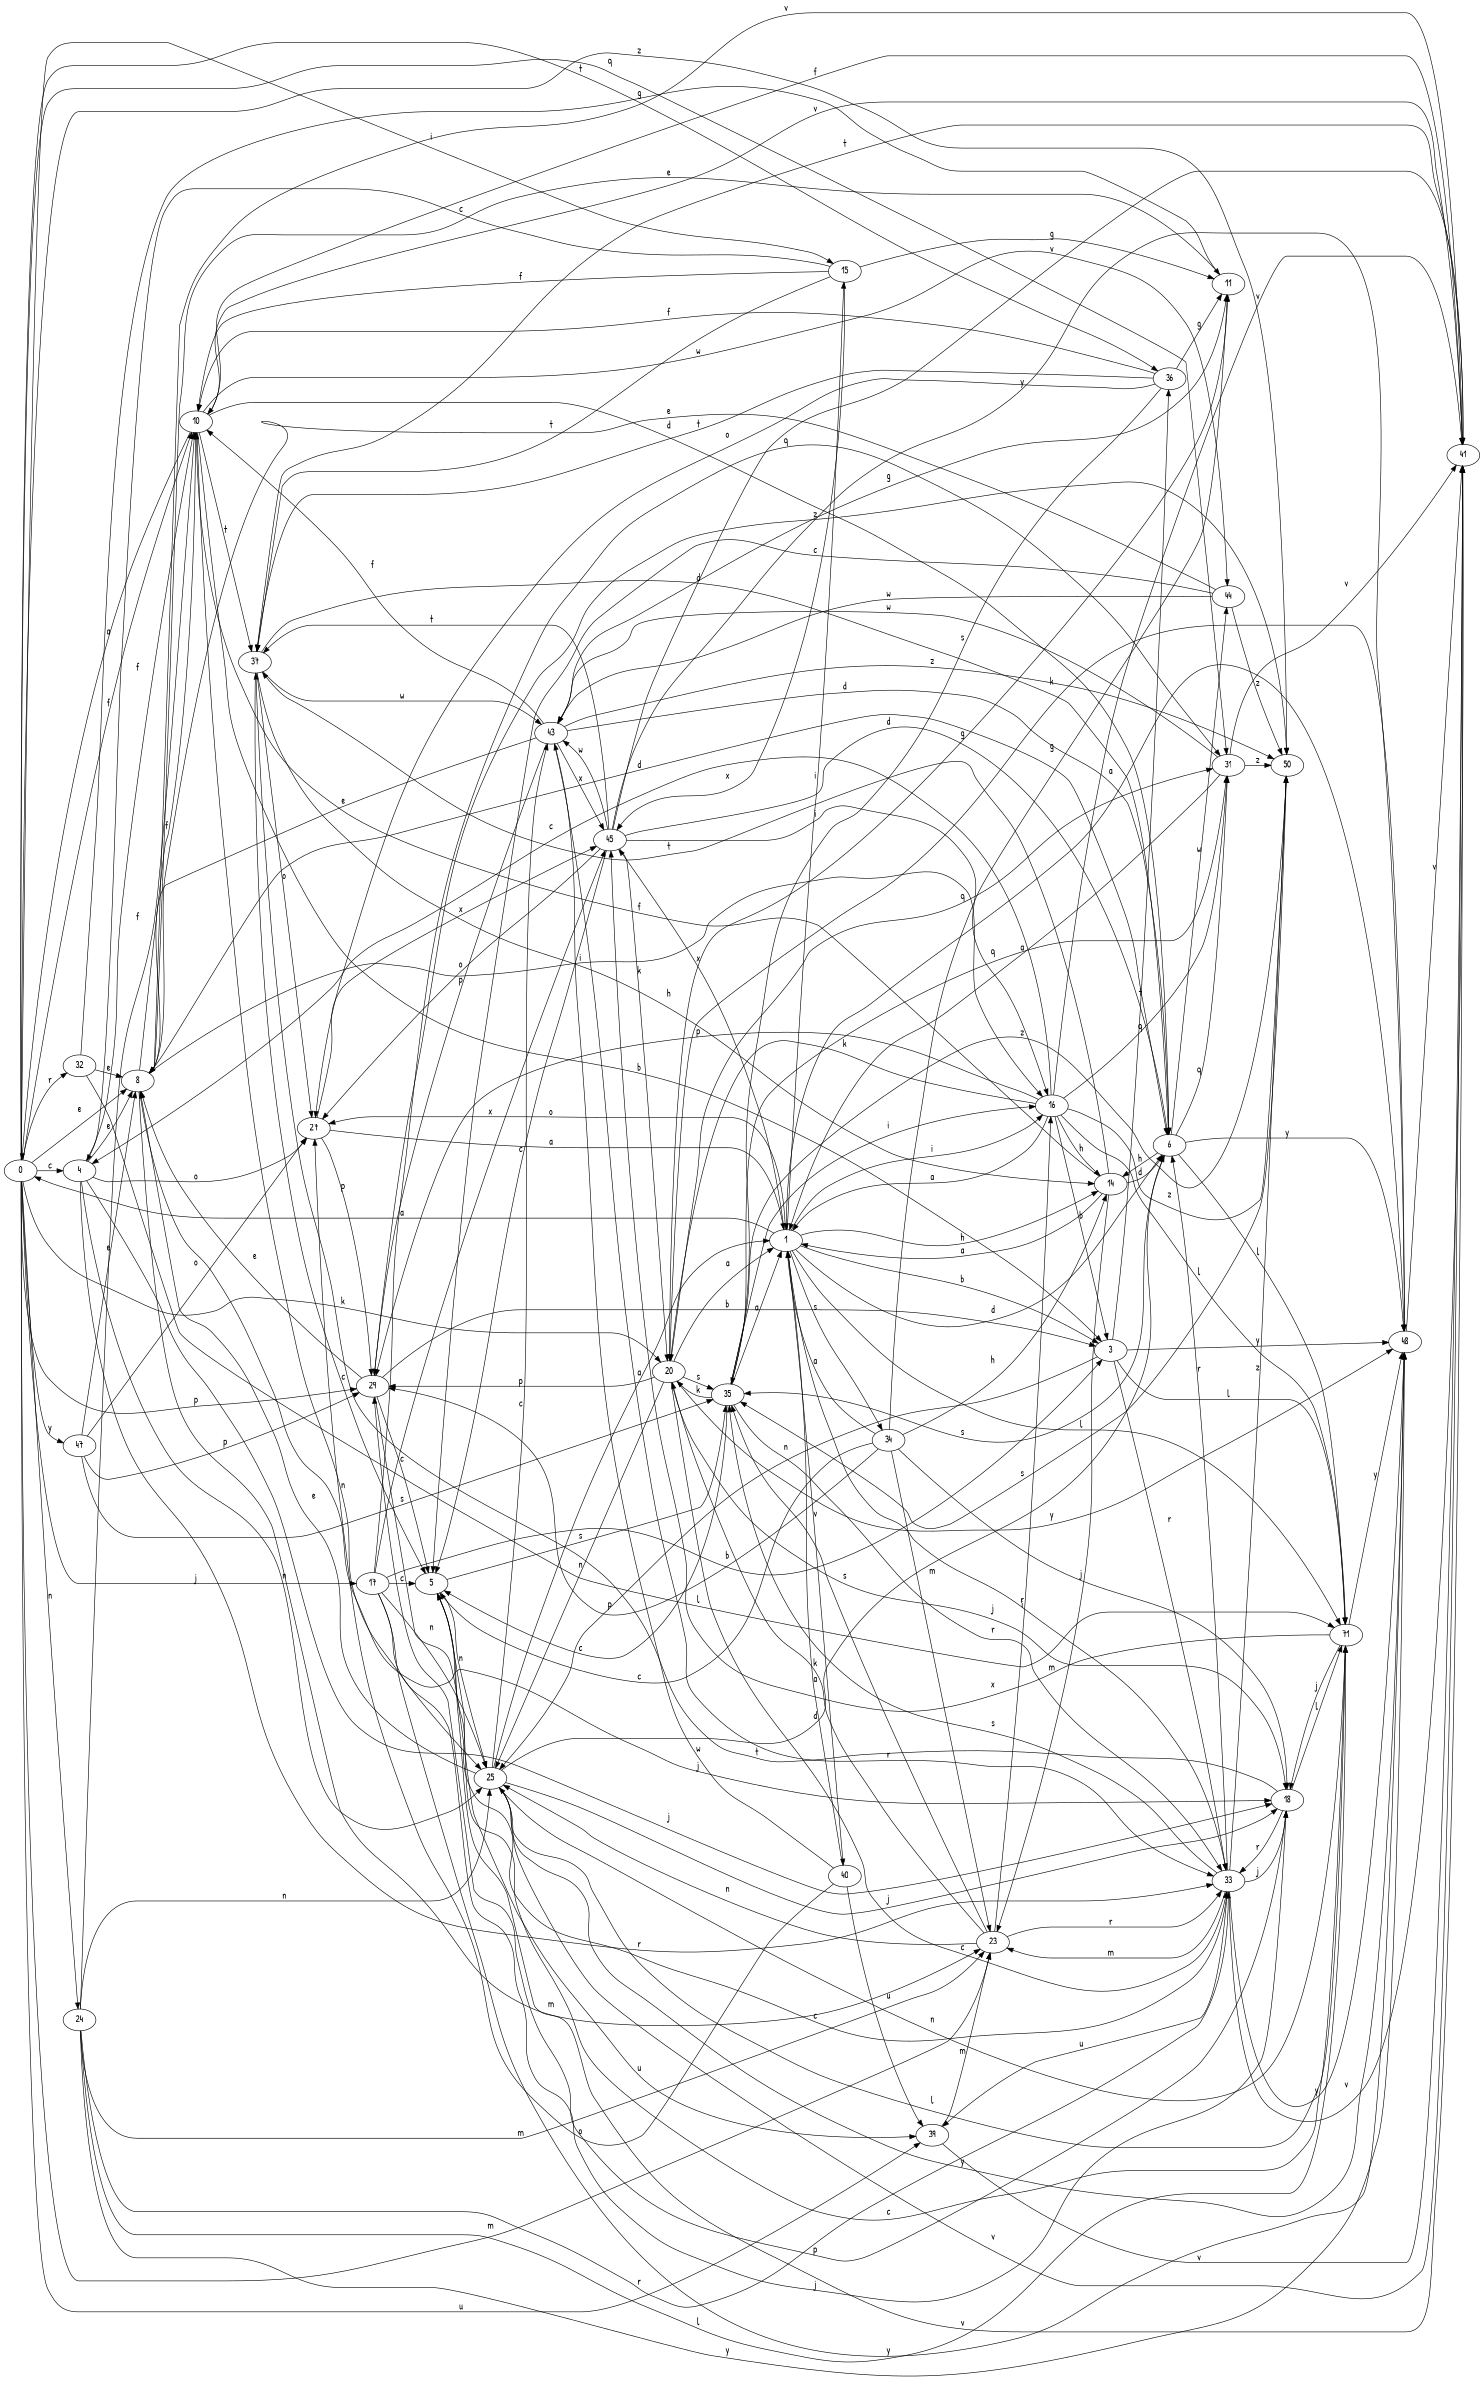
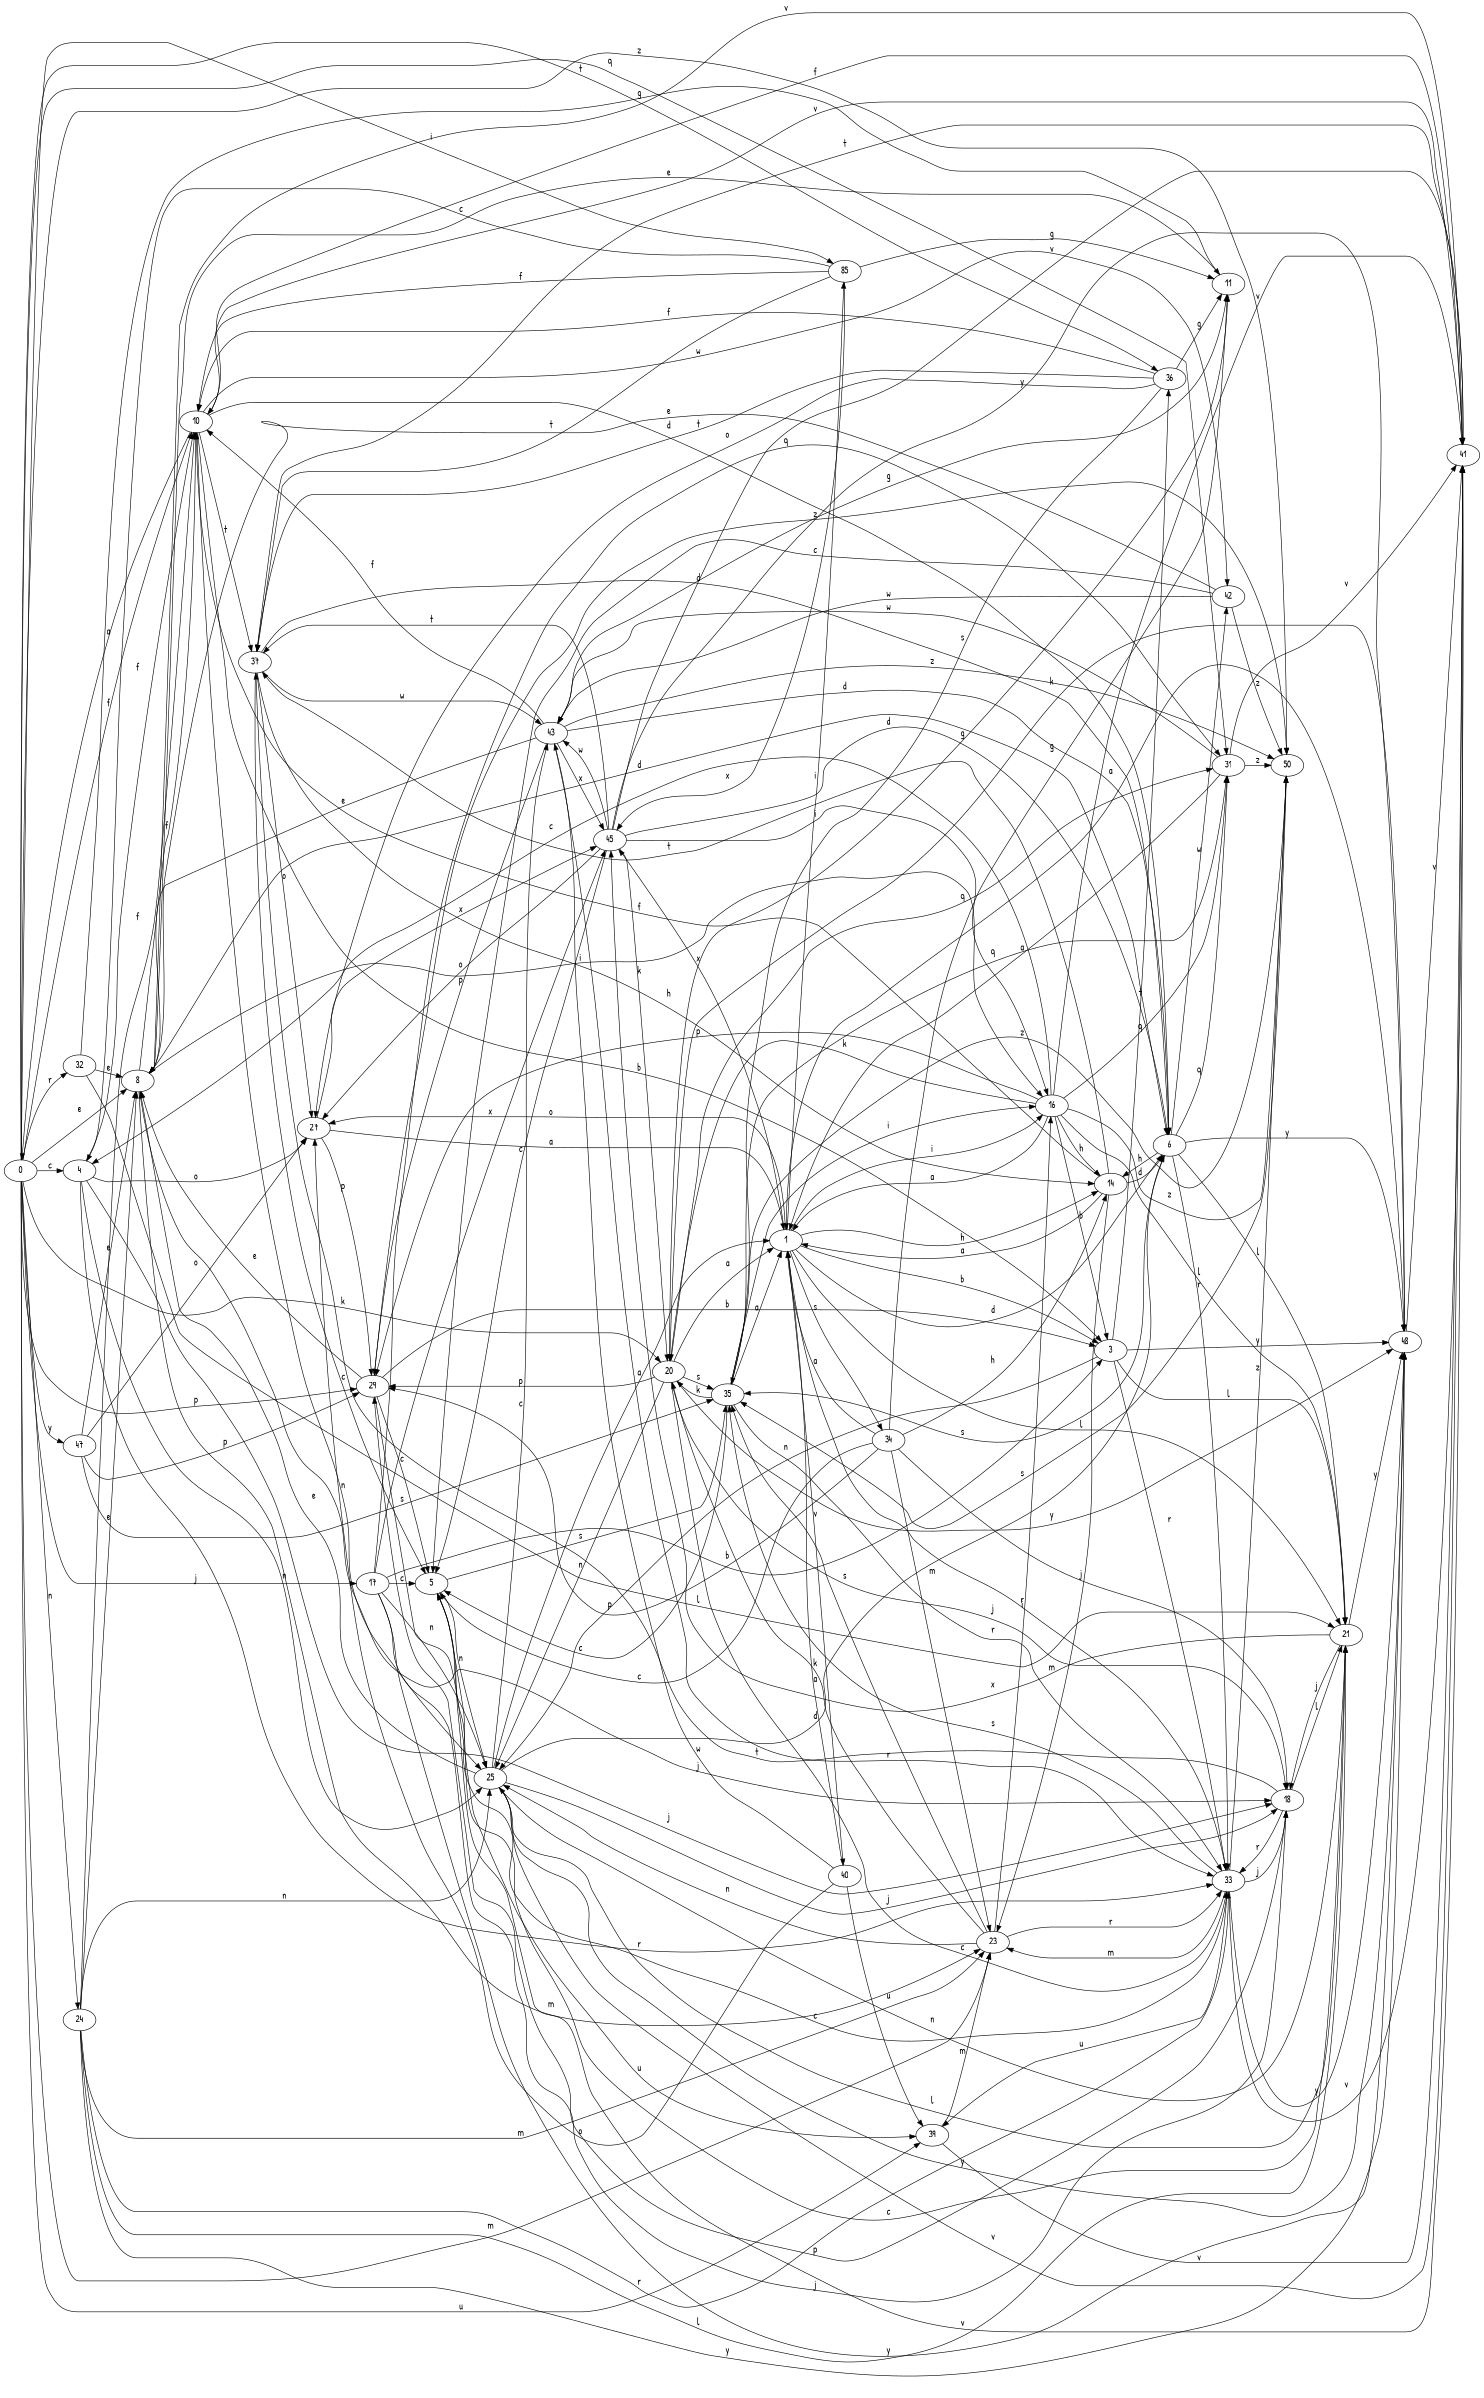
node "15": label "15" -> "85"
node "44": label "44" -> "42"
edge "4" -> "8": now "24" -> "8"
edge "1" -> "0": removed, label "a"
edge "33" -> "6": reversed
node "71": label "71" -> "21"
